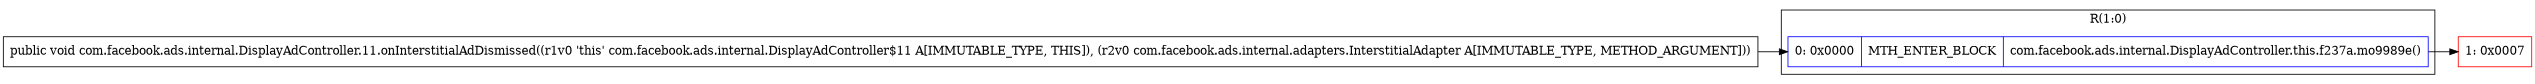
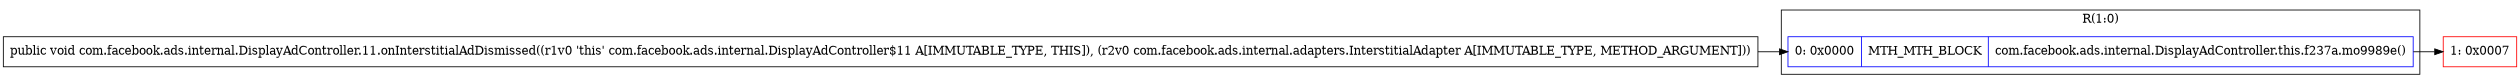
node "0: 0x0000": text "MTH_ENTER_BLOCK" -> "MTH_MTH_BLOCK"
